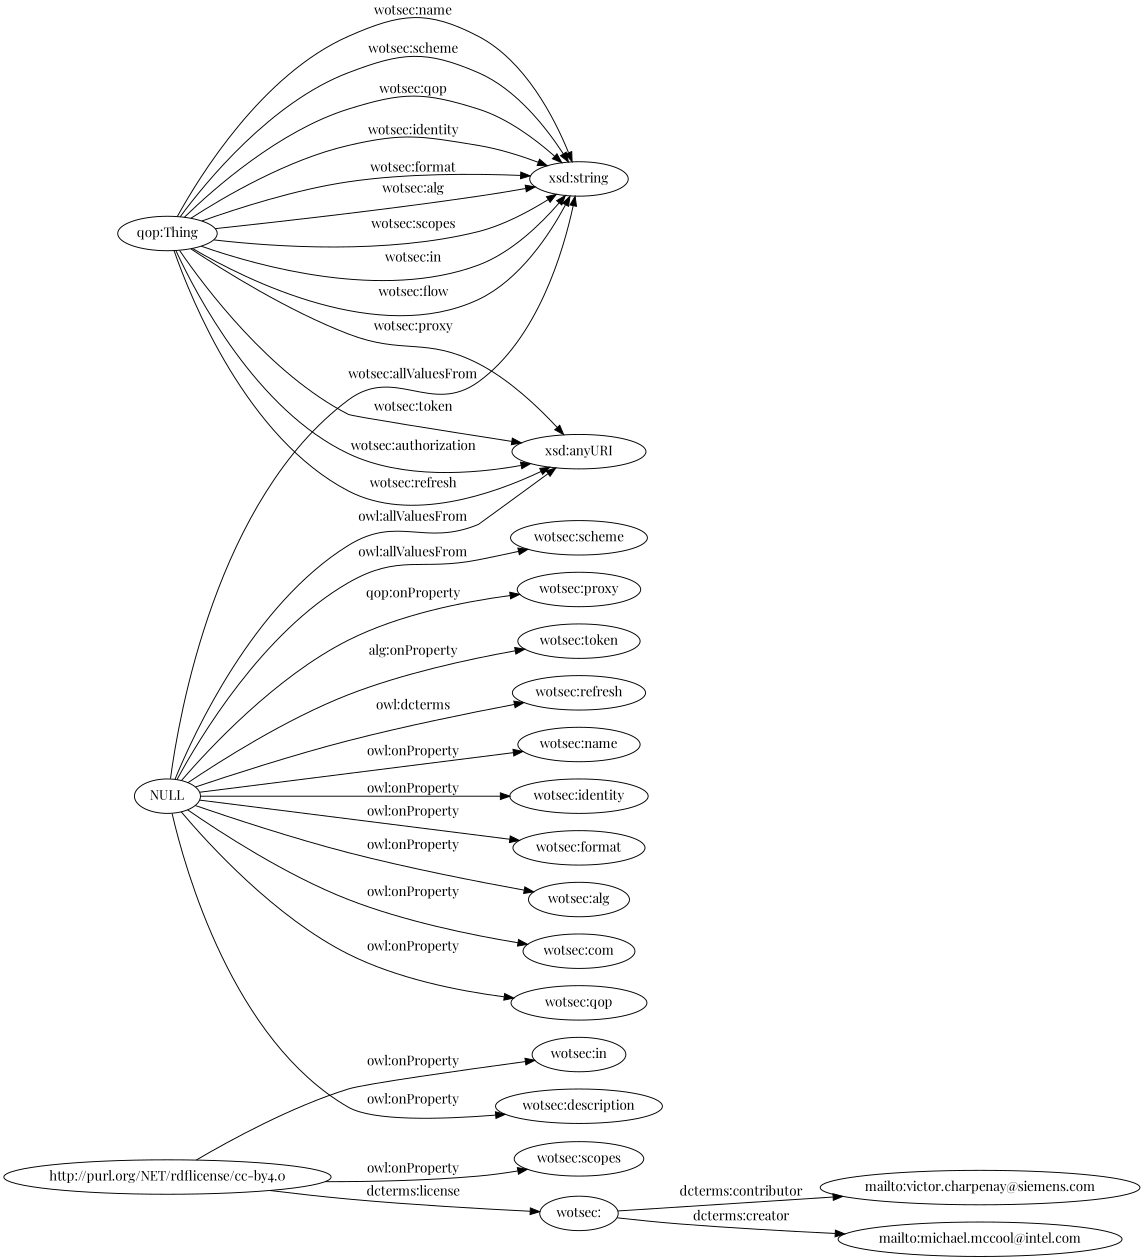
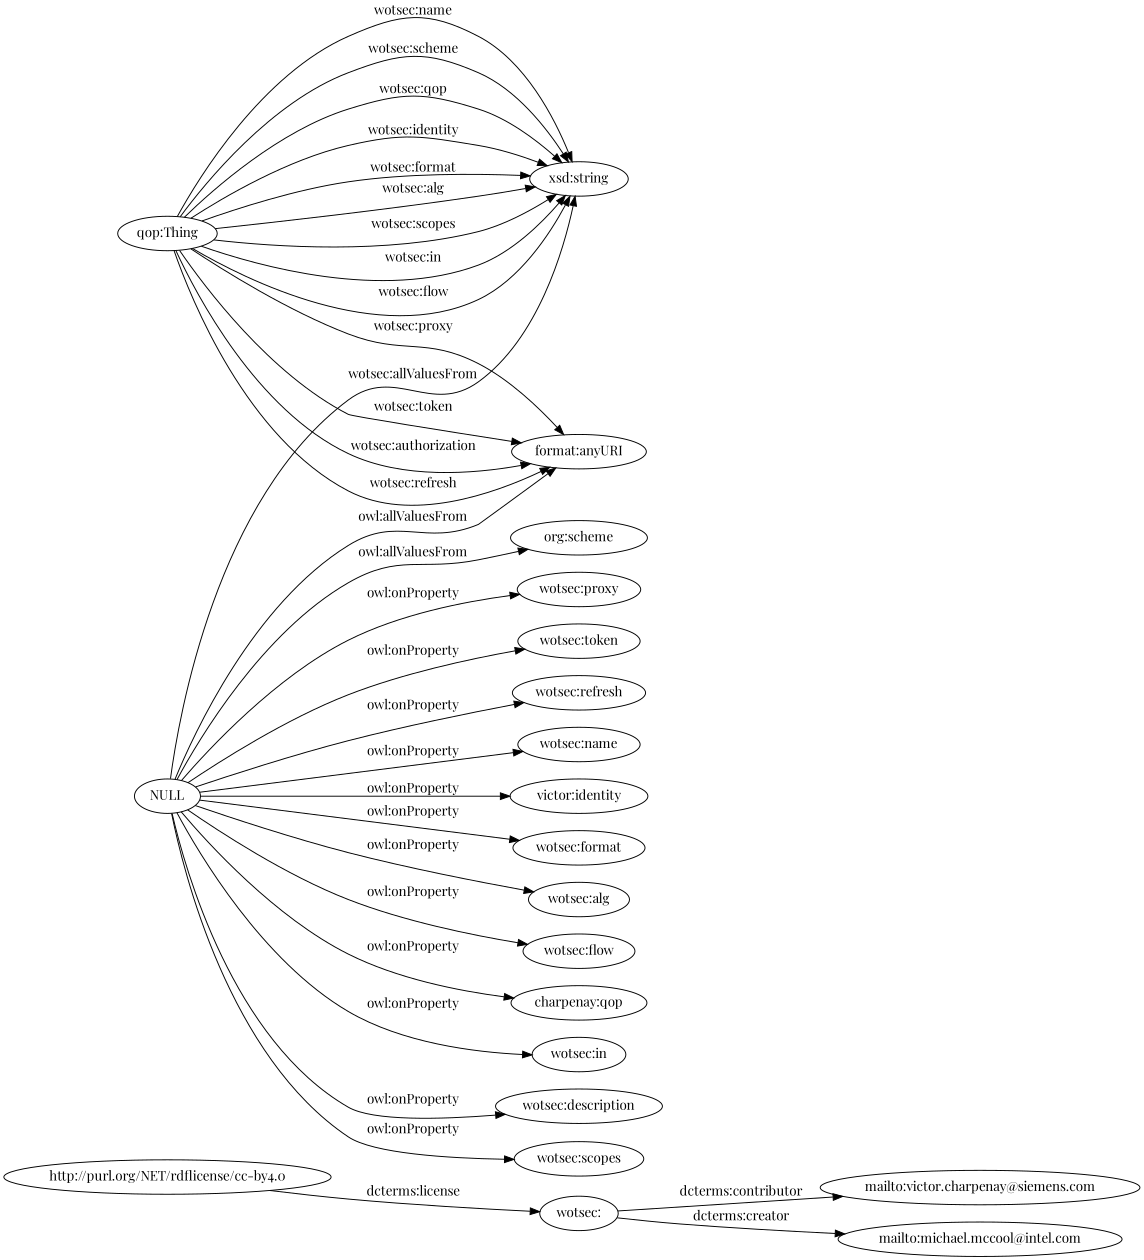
node "xsd:anyURI": label "xsd:anyURI" -> "format:anyURI"
node "wotsec:scheme": label "wotsec:scheme" -> "org:scheme"
edge "NULL" -> "wotsec:proxy": label "qop:onProperty" -> "owl:onProperty"
edge "NULL" -> "wotsec:token": label "alg:onProperty" -> "owl:onProperty"
edge "NULL" -> "wotsec:refresh": label "owl:dcterms" -> "owl:onProperty"
node "wotsec:identity": label "wotsec:identity" -> "victor:identity"
node "wotsec:com": label "wotsec:com" -> "wotsec:flow"
node "wotsec:qop": label "wotsec:qop" -> "charpenay:qop"
edge "http://purl.org/NET/rdflicense/cc-by4.0" -> "wotsec:in": now "NULL" -> "wotsec:in"
edge "http://purl.org/NET/rdflicense/cc-by4.0" -> "wotsec:scopes": now "NULL" -> "wotsec:scopes"
